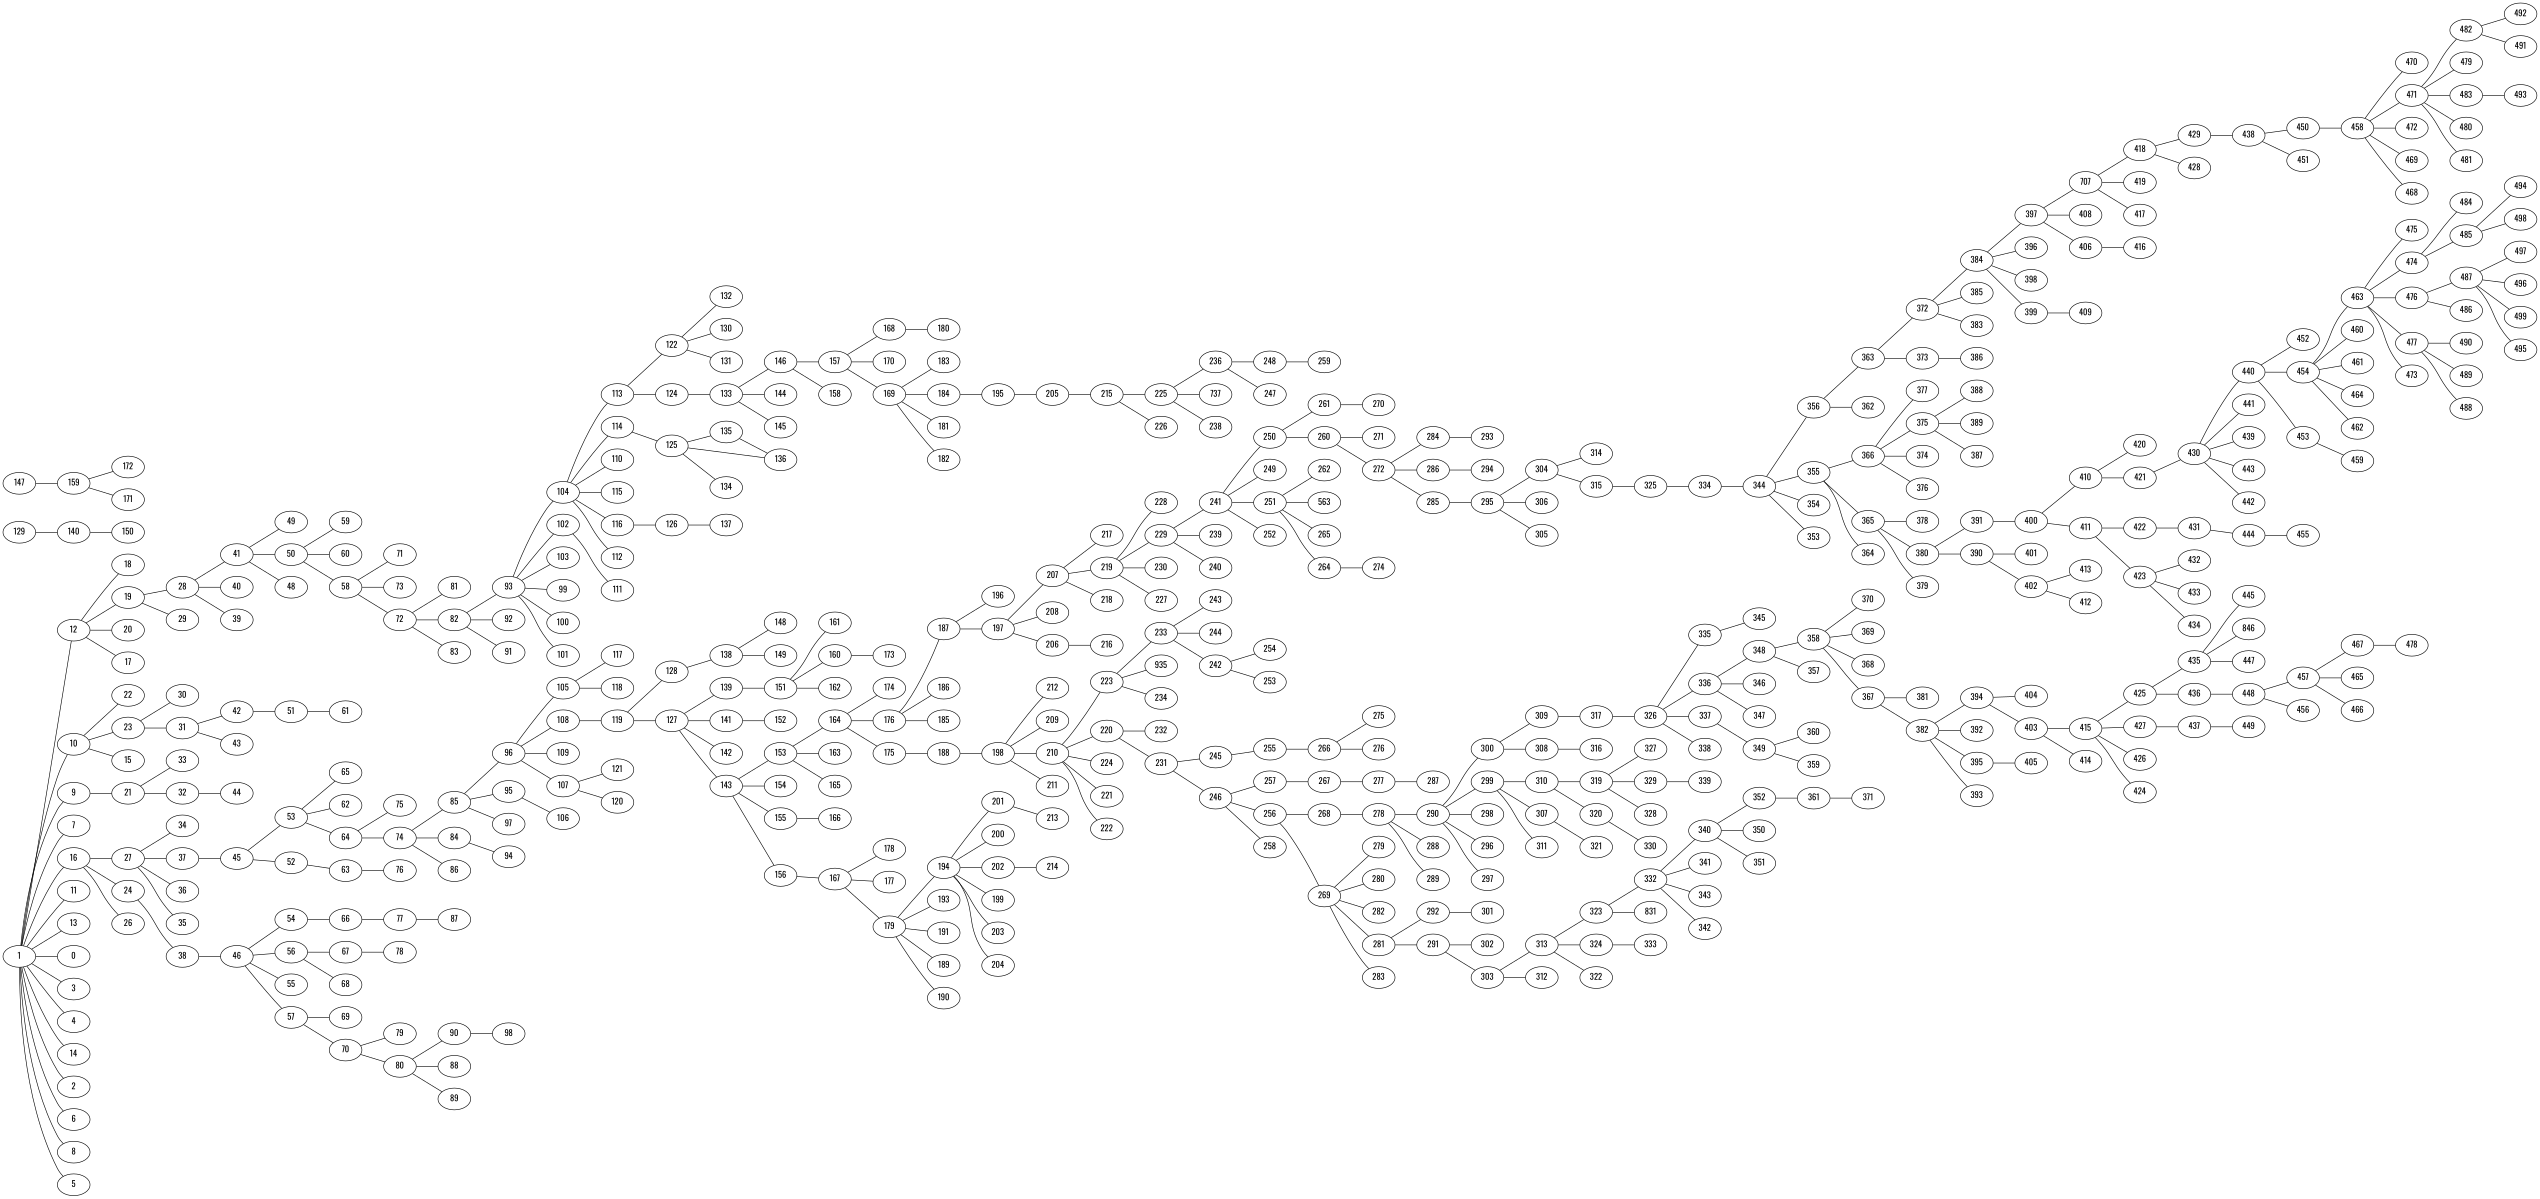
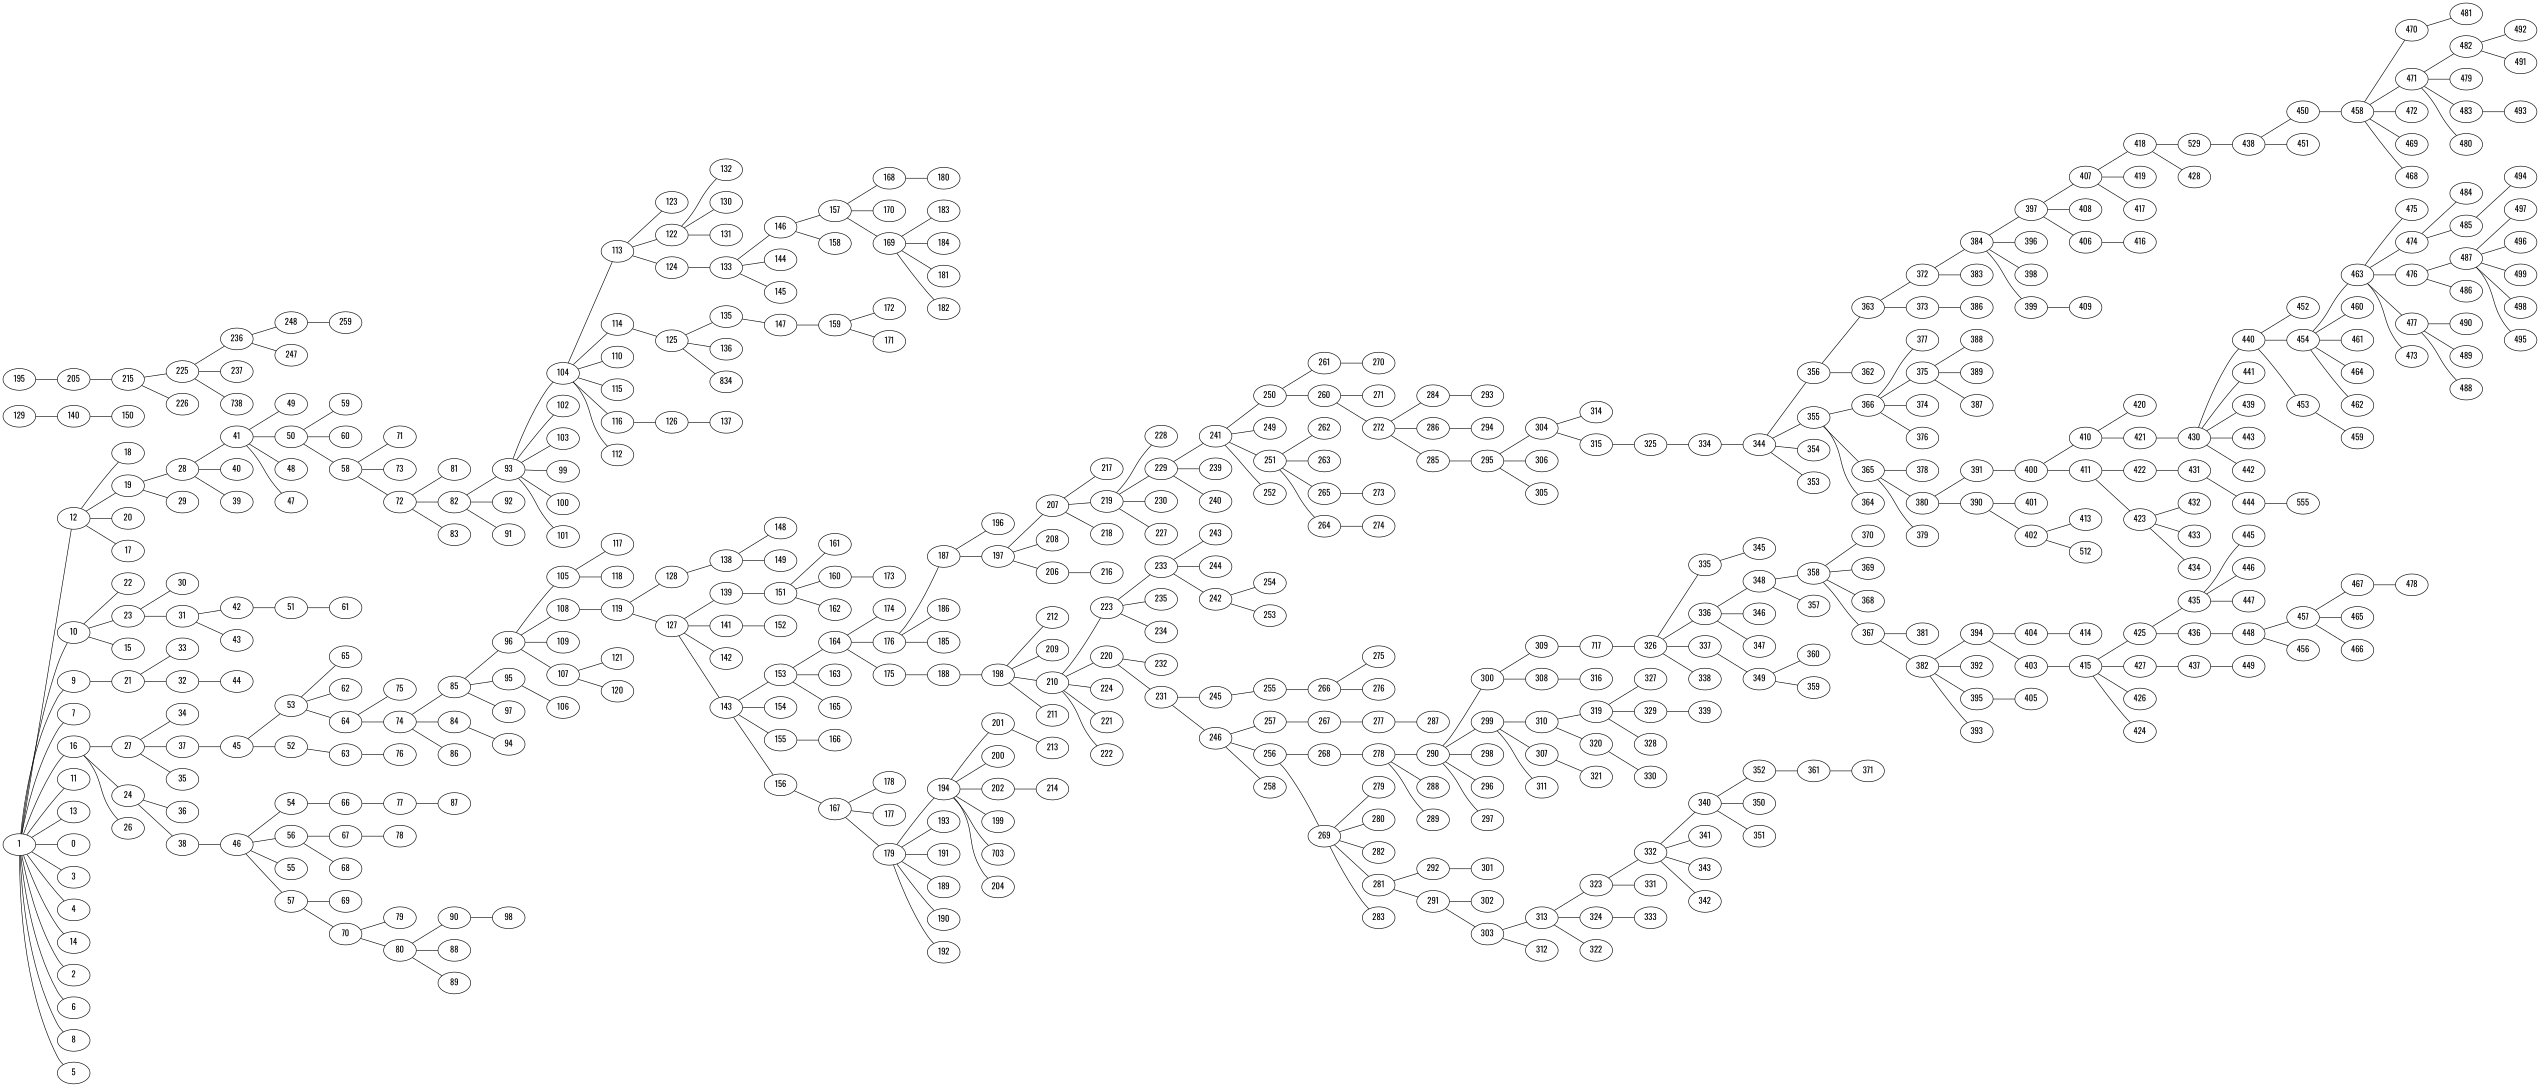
edge "471" -- "481": now "470" -- "481"
node "429": label "429" -> "529"
node "707": label "707" -> "407"
node "123": added
edge "498" -- "485": now "498" -- "487"
node "385": removed
edge "184" -- "195": removed
node "737": label "737" -> "237"
node "238": label "238" -> "738"
edge "135" -- "136": now "135" -- "147"
node "134": label "134" -> "834"
node "273": added
node "47": added
node "563": label "563" -> "263"
node "455": label "455" -> "555"
node "111": removed
node "412": label "412" -> "512"
node "846": label "846" -> "446"
node "935": label "935" -> "235"
node "317": label "317" -> "717"
edge "403" -- "414": now "404" -- "414"
edge "27" -- "36": now "24" -- "36"
node "831": label "831" -> "331"
node "203": label "203" -> "703"
node "192": added
